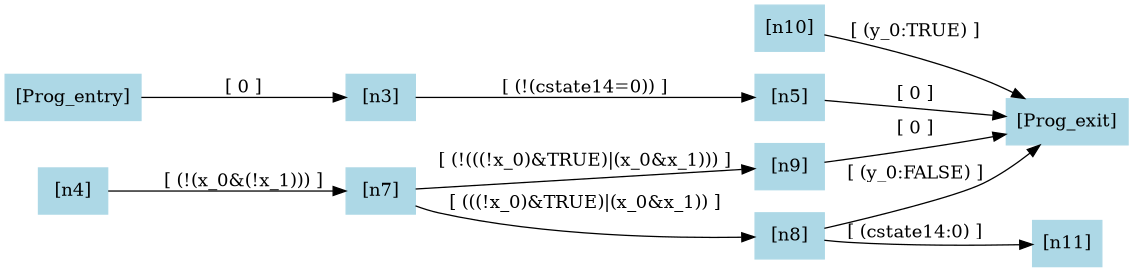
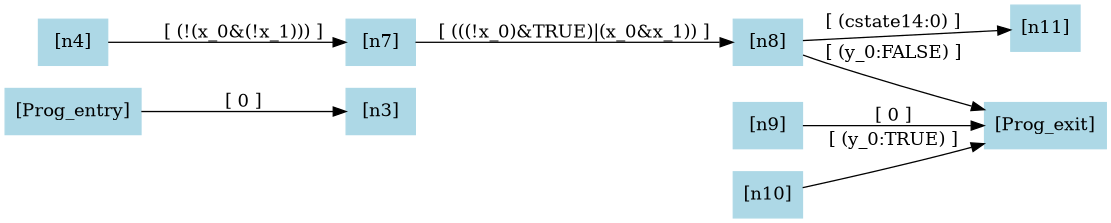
node "[n5]": removed
edge "[n7]" -> "[n9]": removed, label "[ (!(((!x_0)&TRUE)|(x_0&x_1))) ]"
